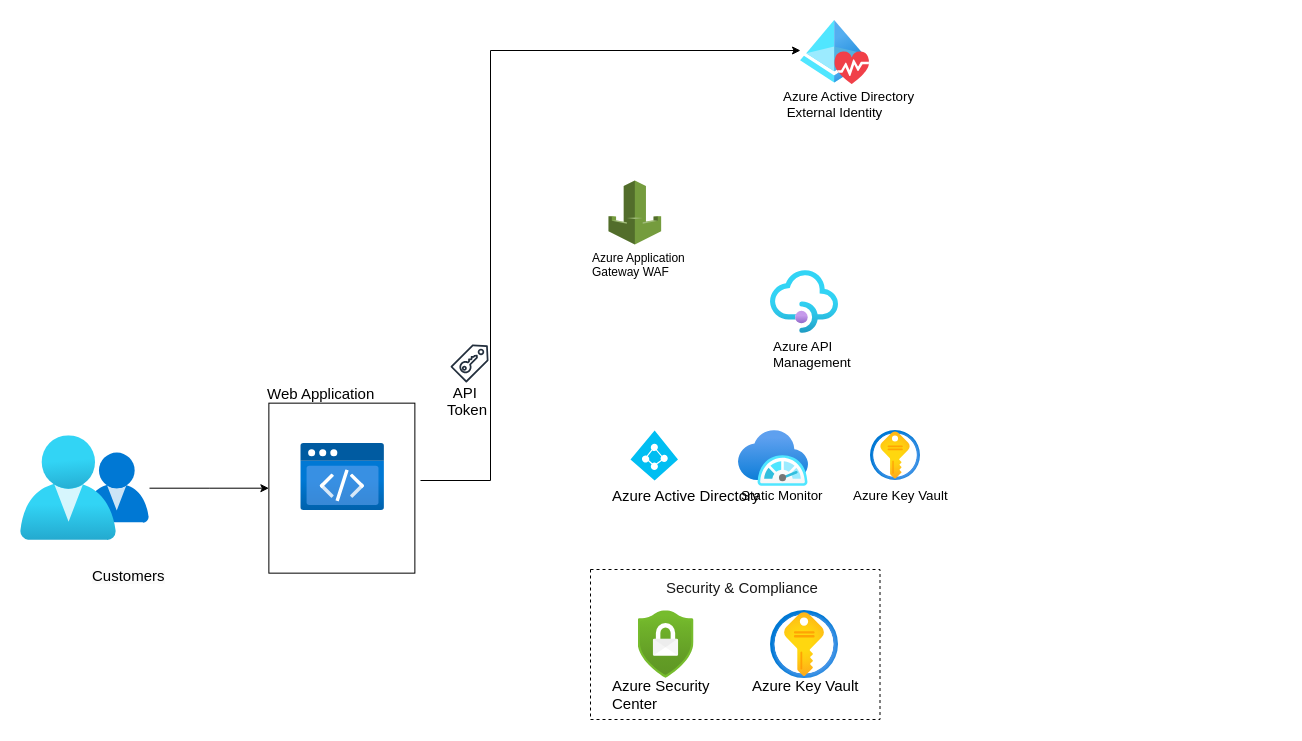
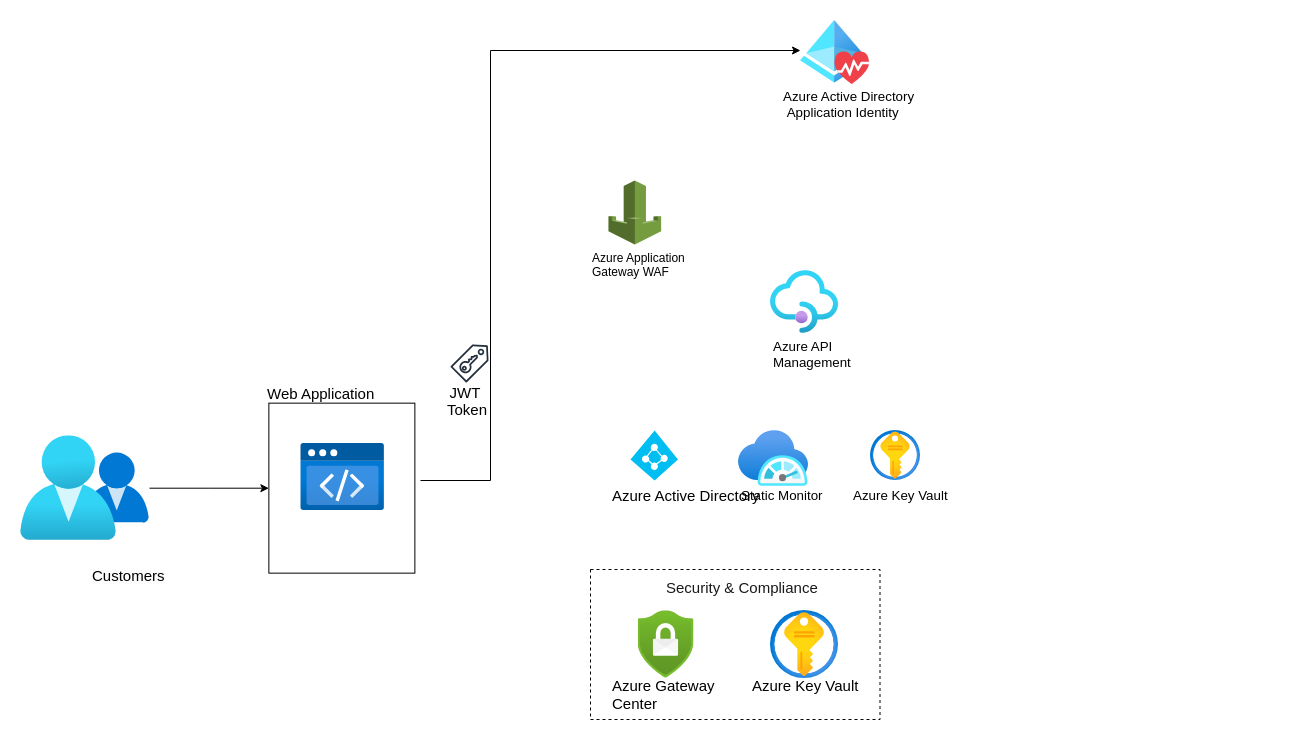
node "Azure Active Directory External Identity": label "Azure Active Directory External Identity" -> "Azure Active Directory Application Identity"
node "API Token": label "API Token" -> "JWT Token"
node "Azure Security Center": label "Azure Security Center" -> "Azure Gateway Center"
